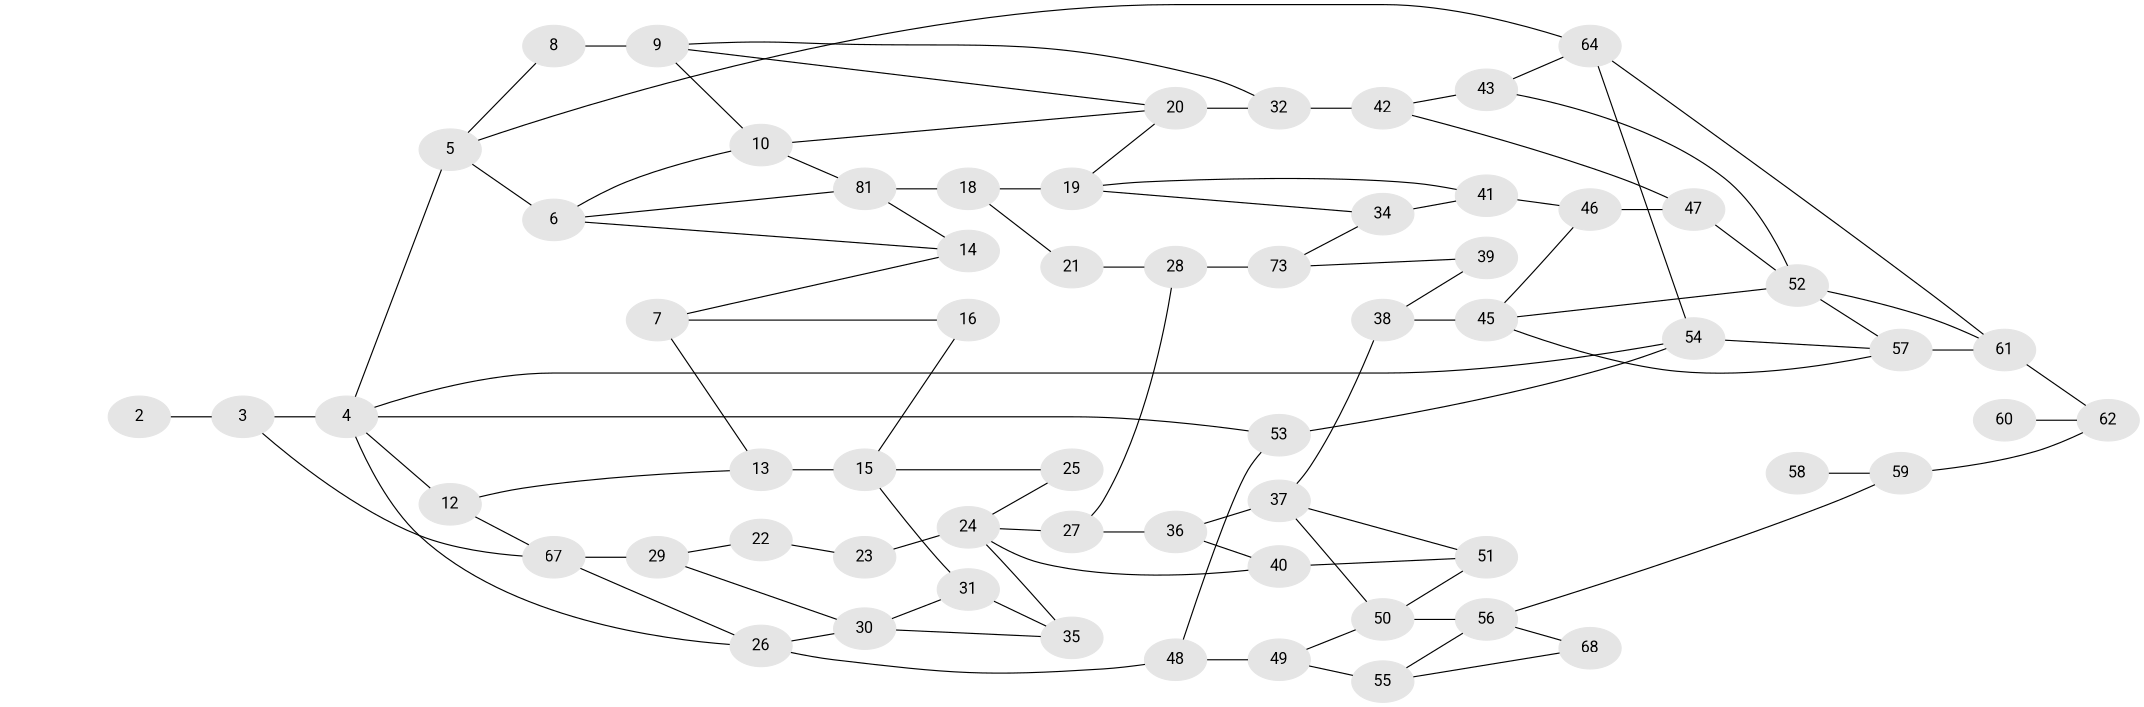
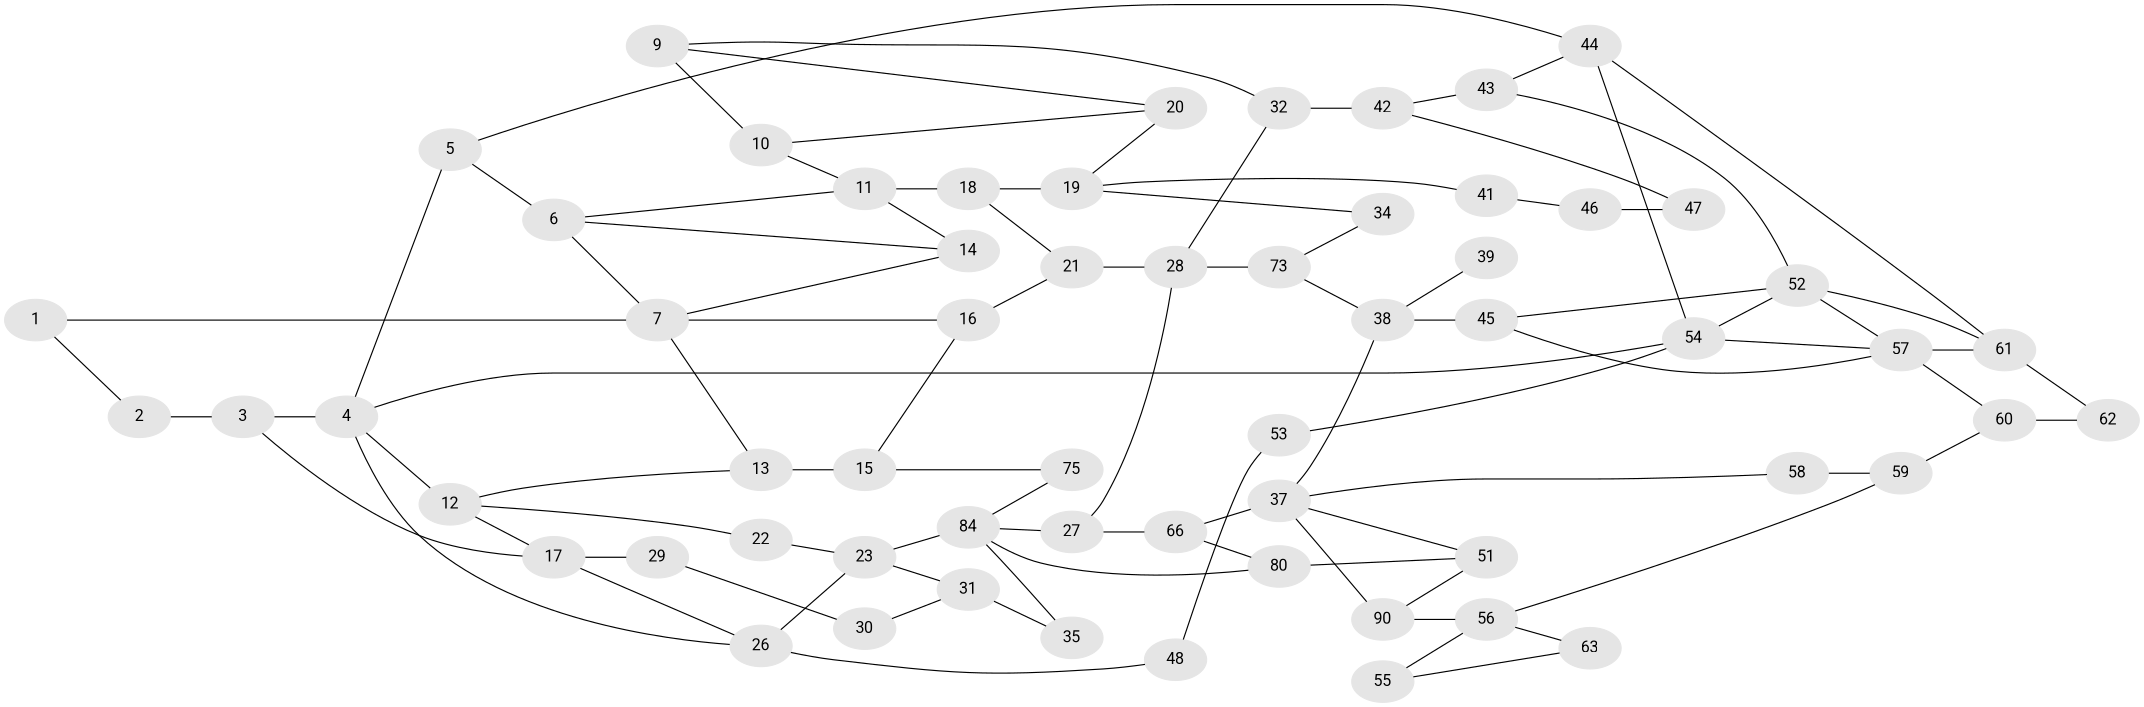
node "8": removed
node "64": label "64" -> "44"
edge "20" -- "32": now "28" -- "32"
edge "10" -- "6": now "7" -- "6"
node "81": label "81" -> "11"
edge "41" -- "34": removed
edge "47" -- "52": now "54" -- "52"
edge "39" -- "73": now "38" -- "73"
edge "46" -- "45": removed
edge "21" -- "16": added
node "1": added
edge "57" -- "60": added
edge "4" -- "53": removed
edge "62" -- "59": now "60" -- "59"
node "25": label "25" -> "75"
edge "58" -- "37": added
node "24": label "24" -> "84"
edge "15" -- "31": now "23" -- "31"
node "36": label "36" -> "66"
edge "22" -- "29": now "22" -- "12"
node "67": label "67" -> "17"
node "40": label "40" -> "80"
node "50": label "50" -> "90"
edge "30" -- "35": removed
edge "30" -- "26": now "23" -- "26"
node "68": label "68" -> "63"
node "49": removed
